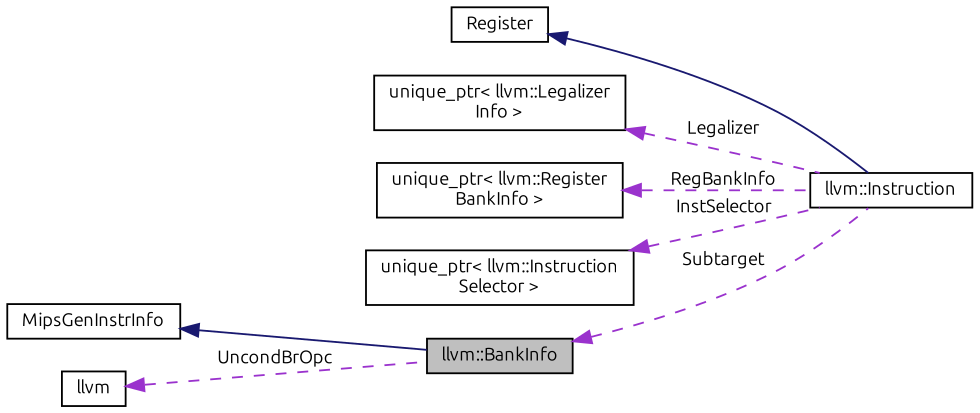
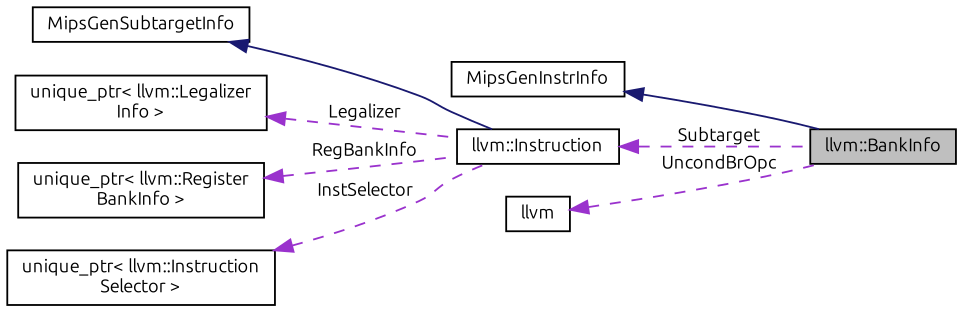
node "Register": label "Register" -> "MipsGenSubtargetInfo"
edge "llvm::Instruction" -> "llvm::BankInfo": reversed
